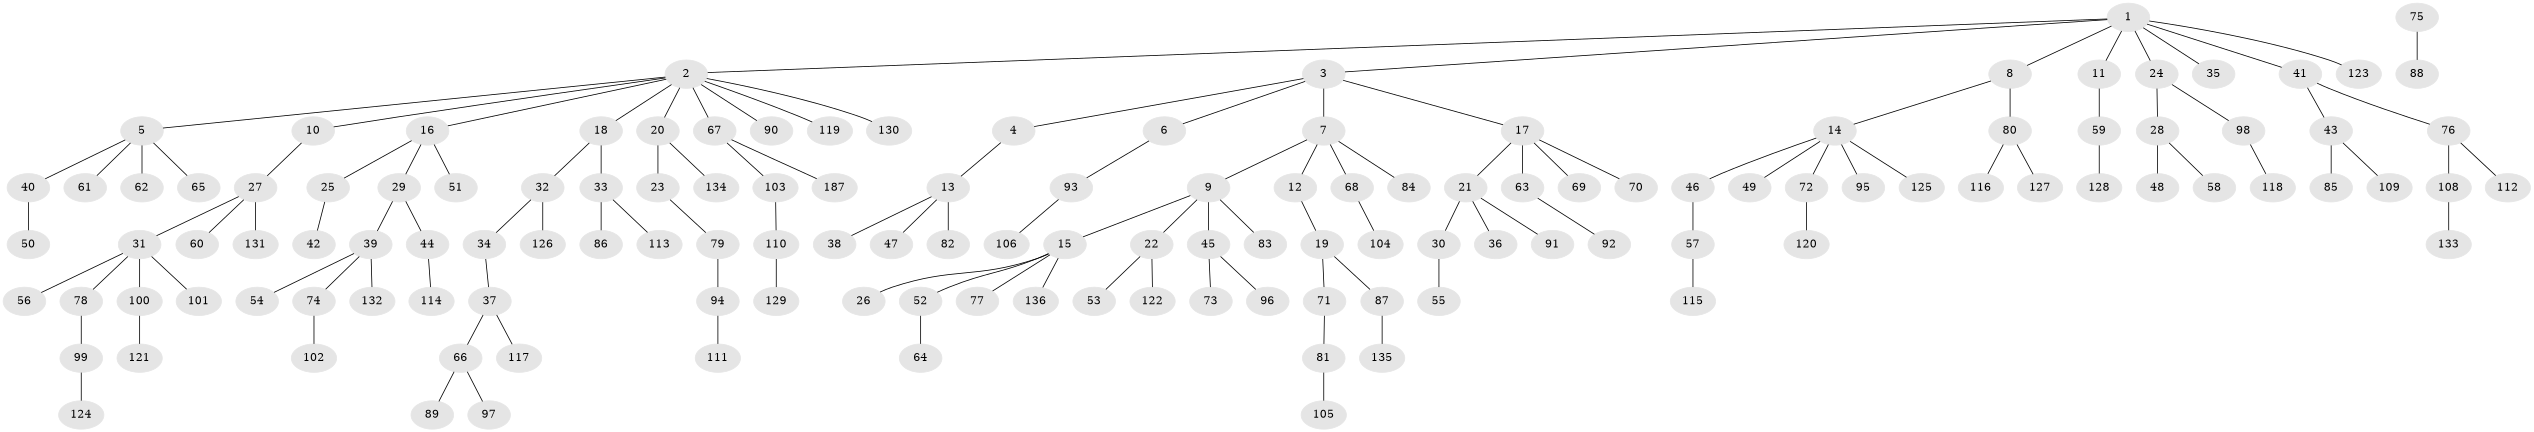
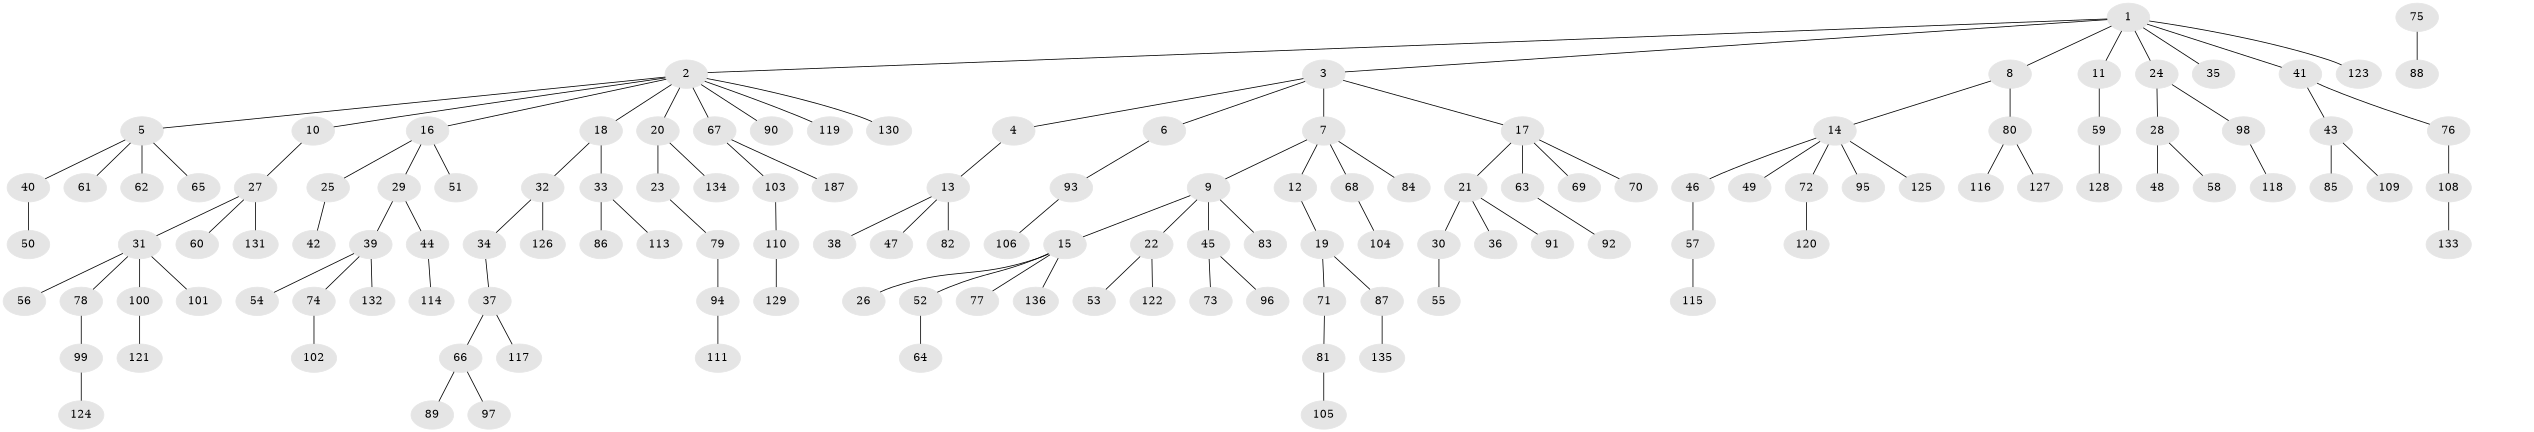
node "112": removed
